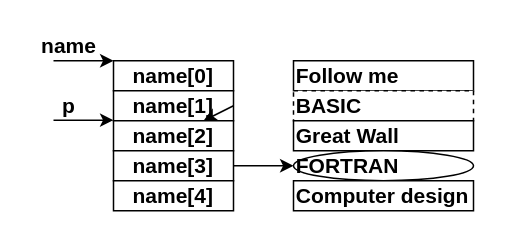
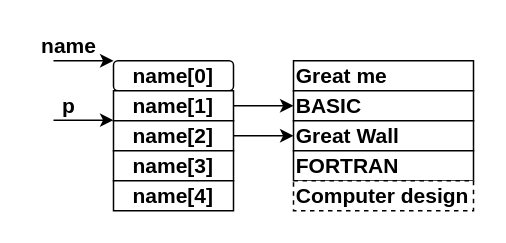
node "name[0]": shape rectangle -> rounded rectangle
node "Follow me": label "Follow me" -> "Great me"
node "BASIC": style dashed -> solid
edge "name[1]" -> "name[2]": now "name[1]" -> "BASIC"
edge "name[2]" -> "Great Wall": added
edge "name[3]" -> "FORTRAN": removed
node "FORTRAN": shape ellipse -> rectangle
node "Computer design": style solid -> dashed
